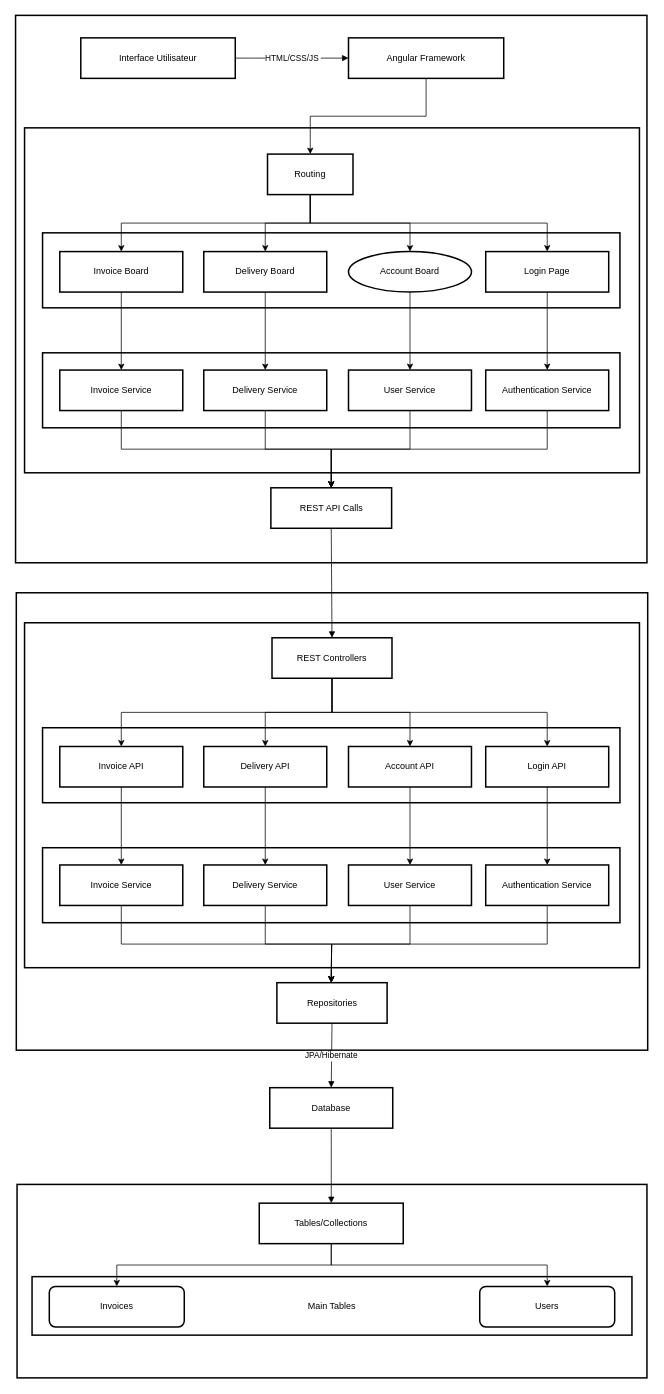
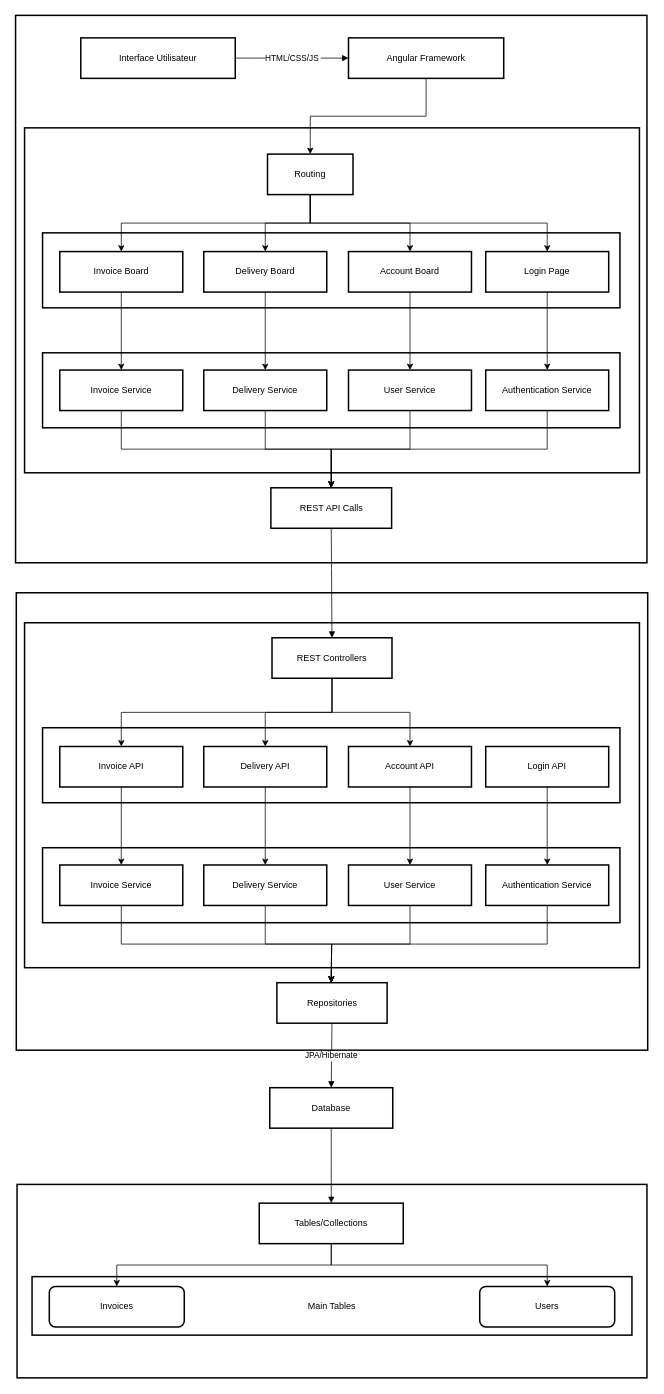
node "Account Board": shape ellipse -> rectangle
edge "REST Controllers" -> "Login API": removed
